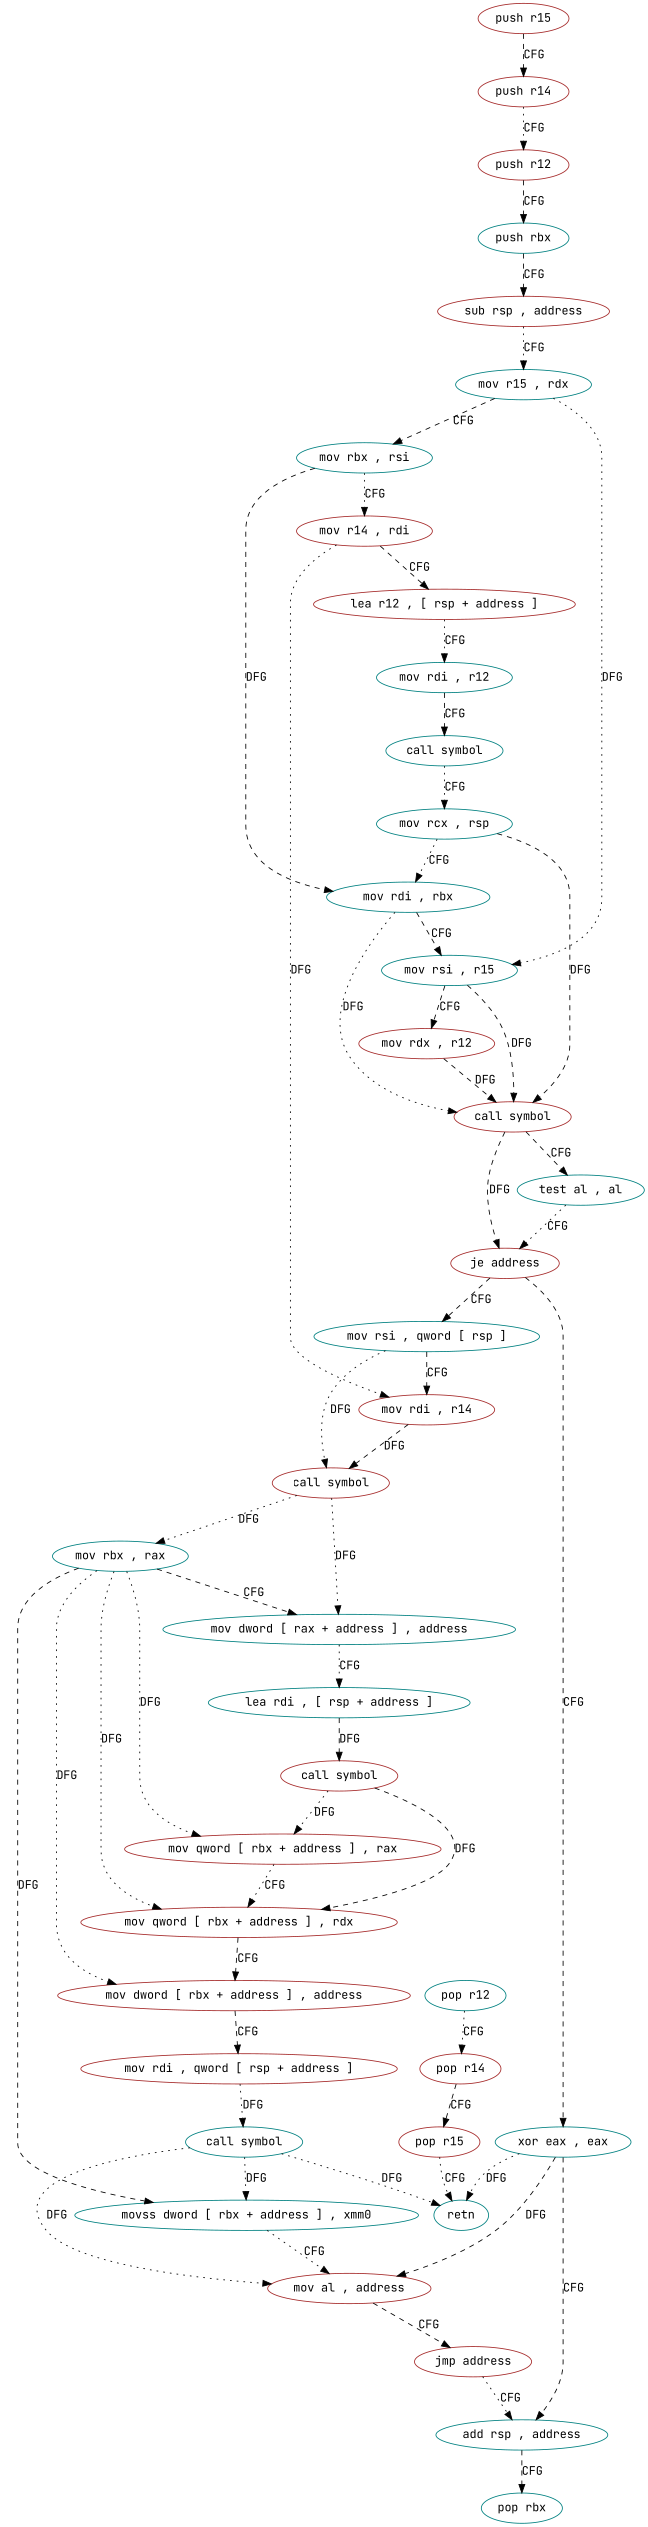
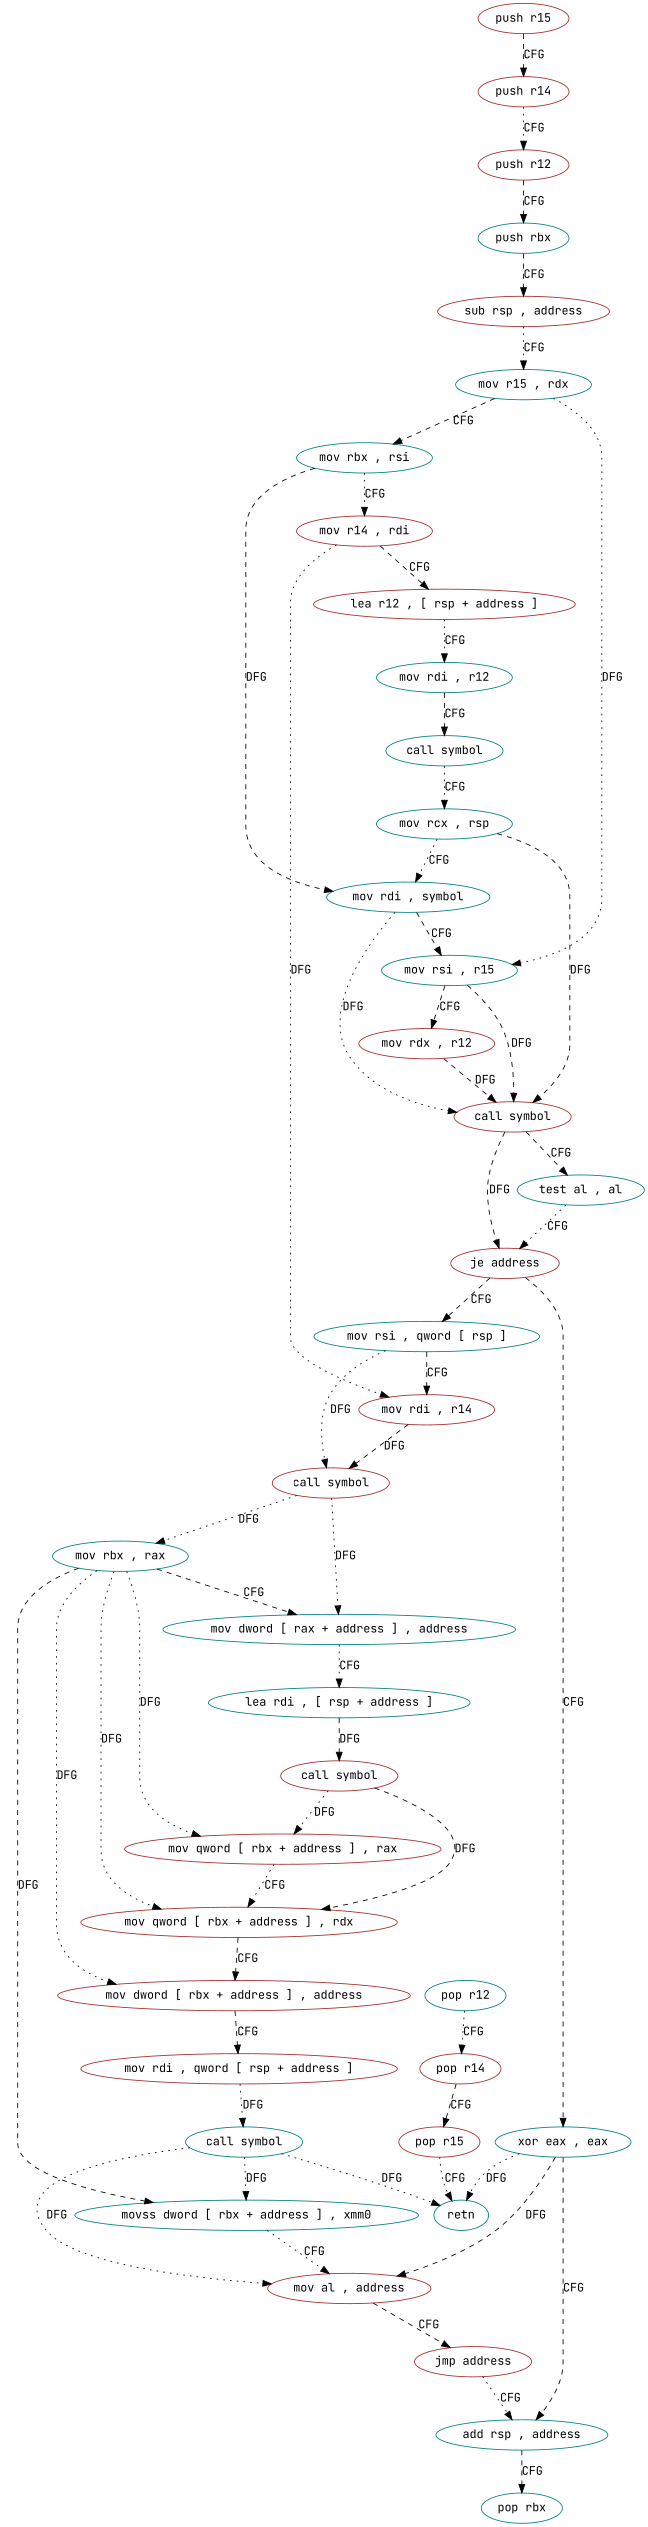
node "mov rdi , rbx": label "mov rdi , rbx" -> "mov rdi , symbol"
